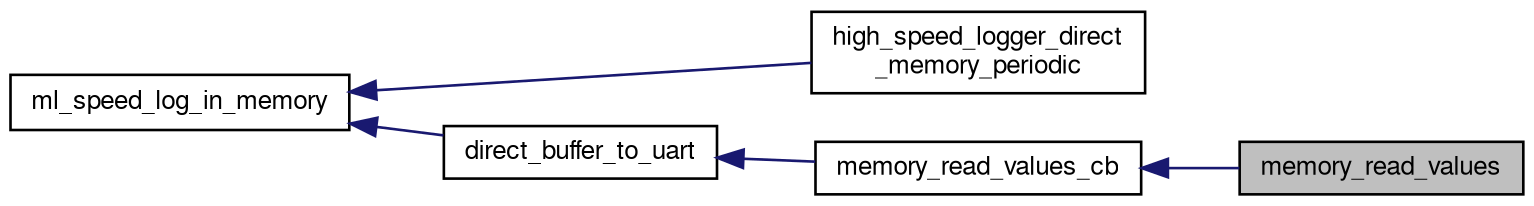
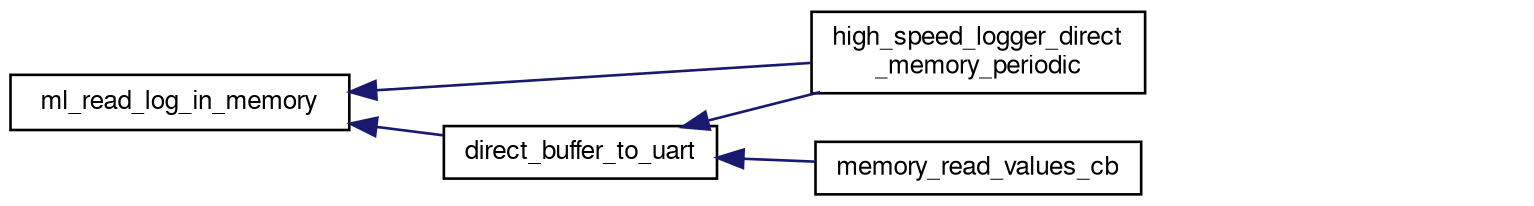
node "ml_speed_log_in_memory": label "ml_speed_log_in_memory" -> "ml_read_log_in_memory"
edge "high_speed_logger_direct _memory_periodic" -> "direct_buffer_to_uart": added
node "memory_read_values": removed
